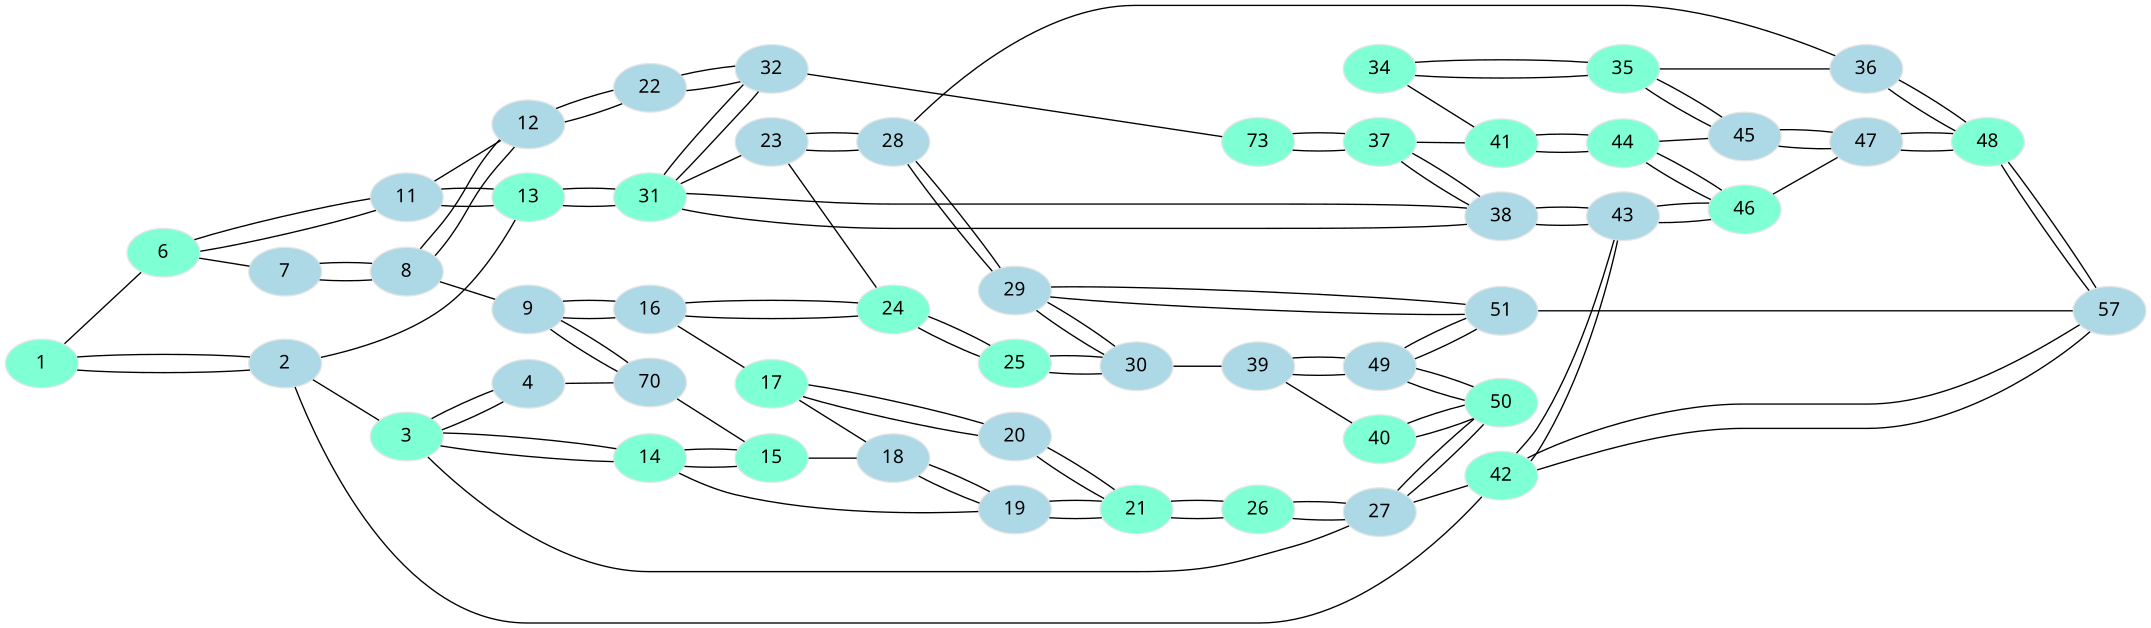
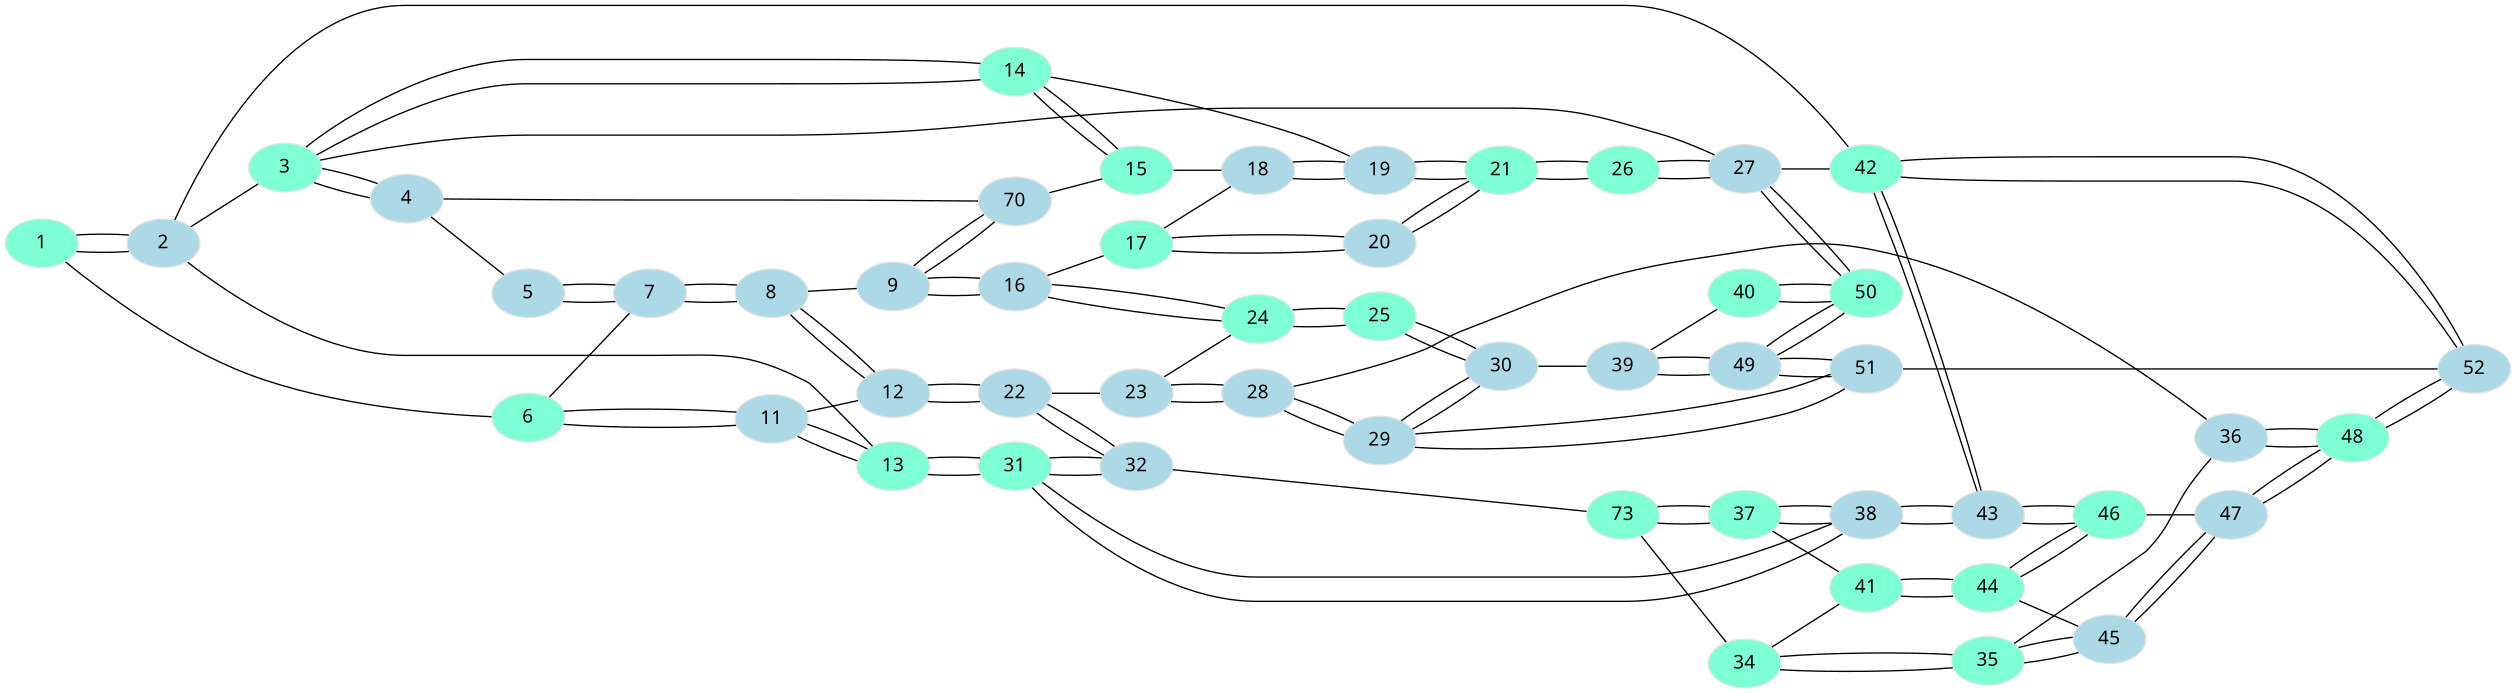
edge "23" -- "31": now "23" -- "22"
node "5": added
node "57": label "57" -> "52"
edge "73" -- "34": added
